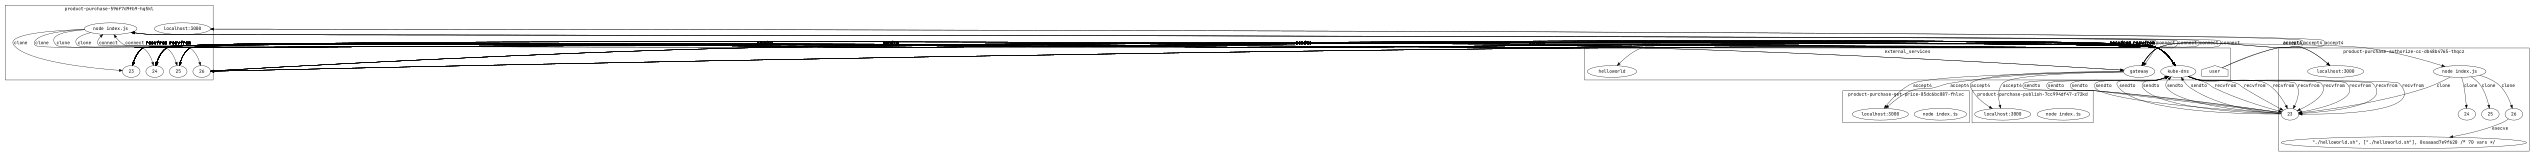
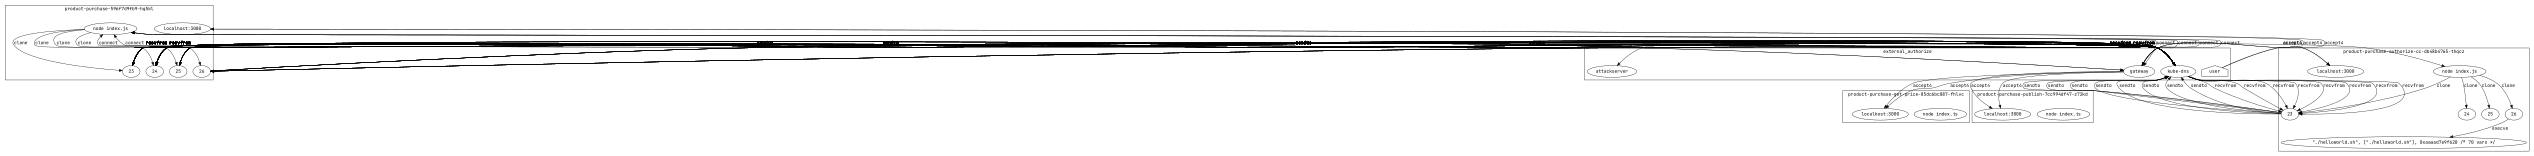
cluster "external_services": label "external_services" -> "external_authorize"
node "helloworld": label "helloworld" -> "attackserver"
